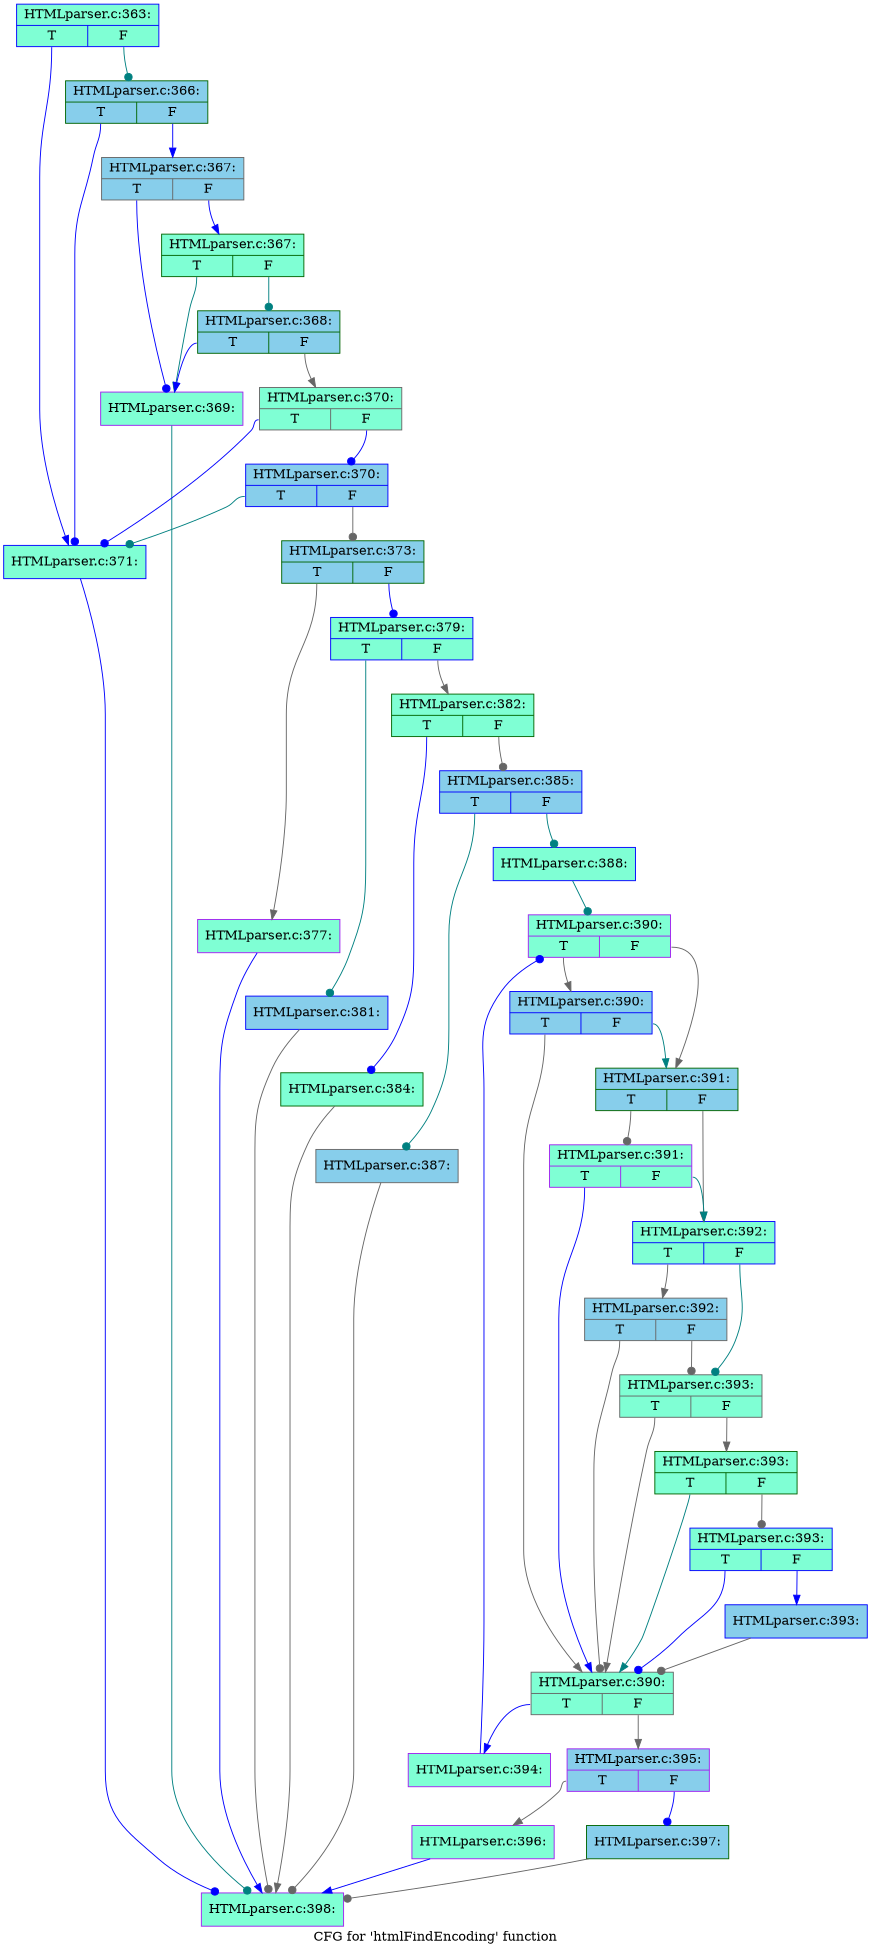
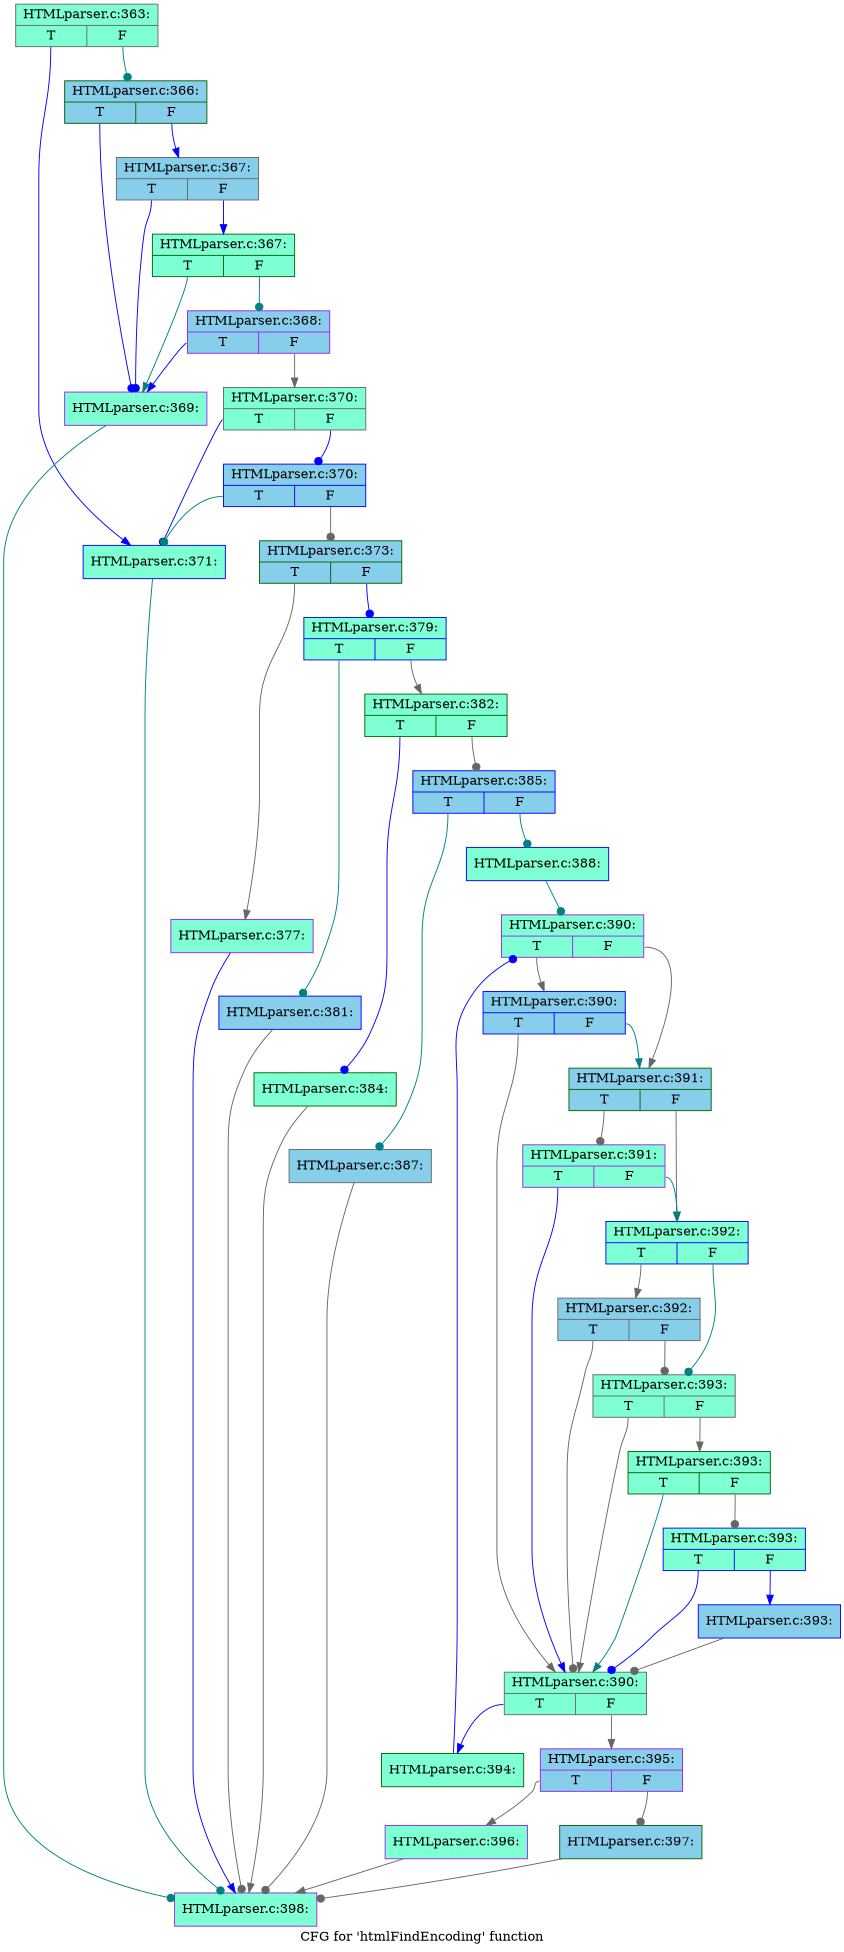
node "HTMLparser.c:363:": color blue -> gray40
edge "HTMLparser.c:366:" -> "HTMLparser.c:371:": now "HTMLparser.c:366:" -> "HTMLparser.c:369:"
node "HTMLparser.c:368:": color darkgreen -> purple
edge "HTMLparser.c:371:" -> "HTMLparser.c:398:": color blue -> teal
node "HTMLparser.c:394:": color purple -> darkgreen
edge "HTMLparser.c:395:" -> "HTMLparser.c:397:": color blue -> gray40
edge "HTMLparser.c:396:" -> "HTMLparser.c:398:": color blue -> gray40
